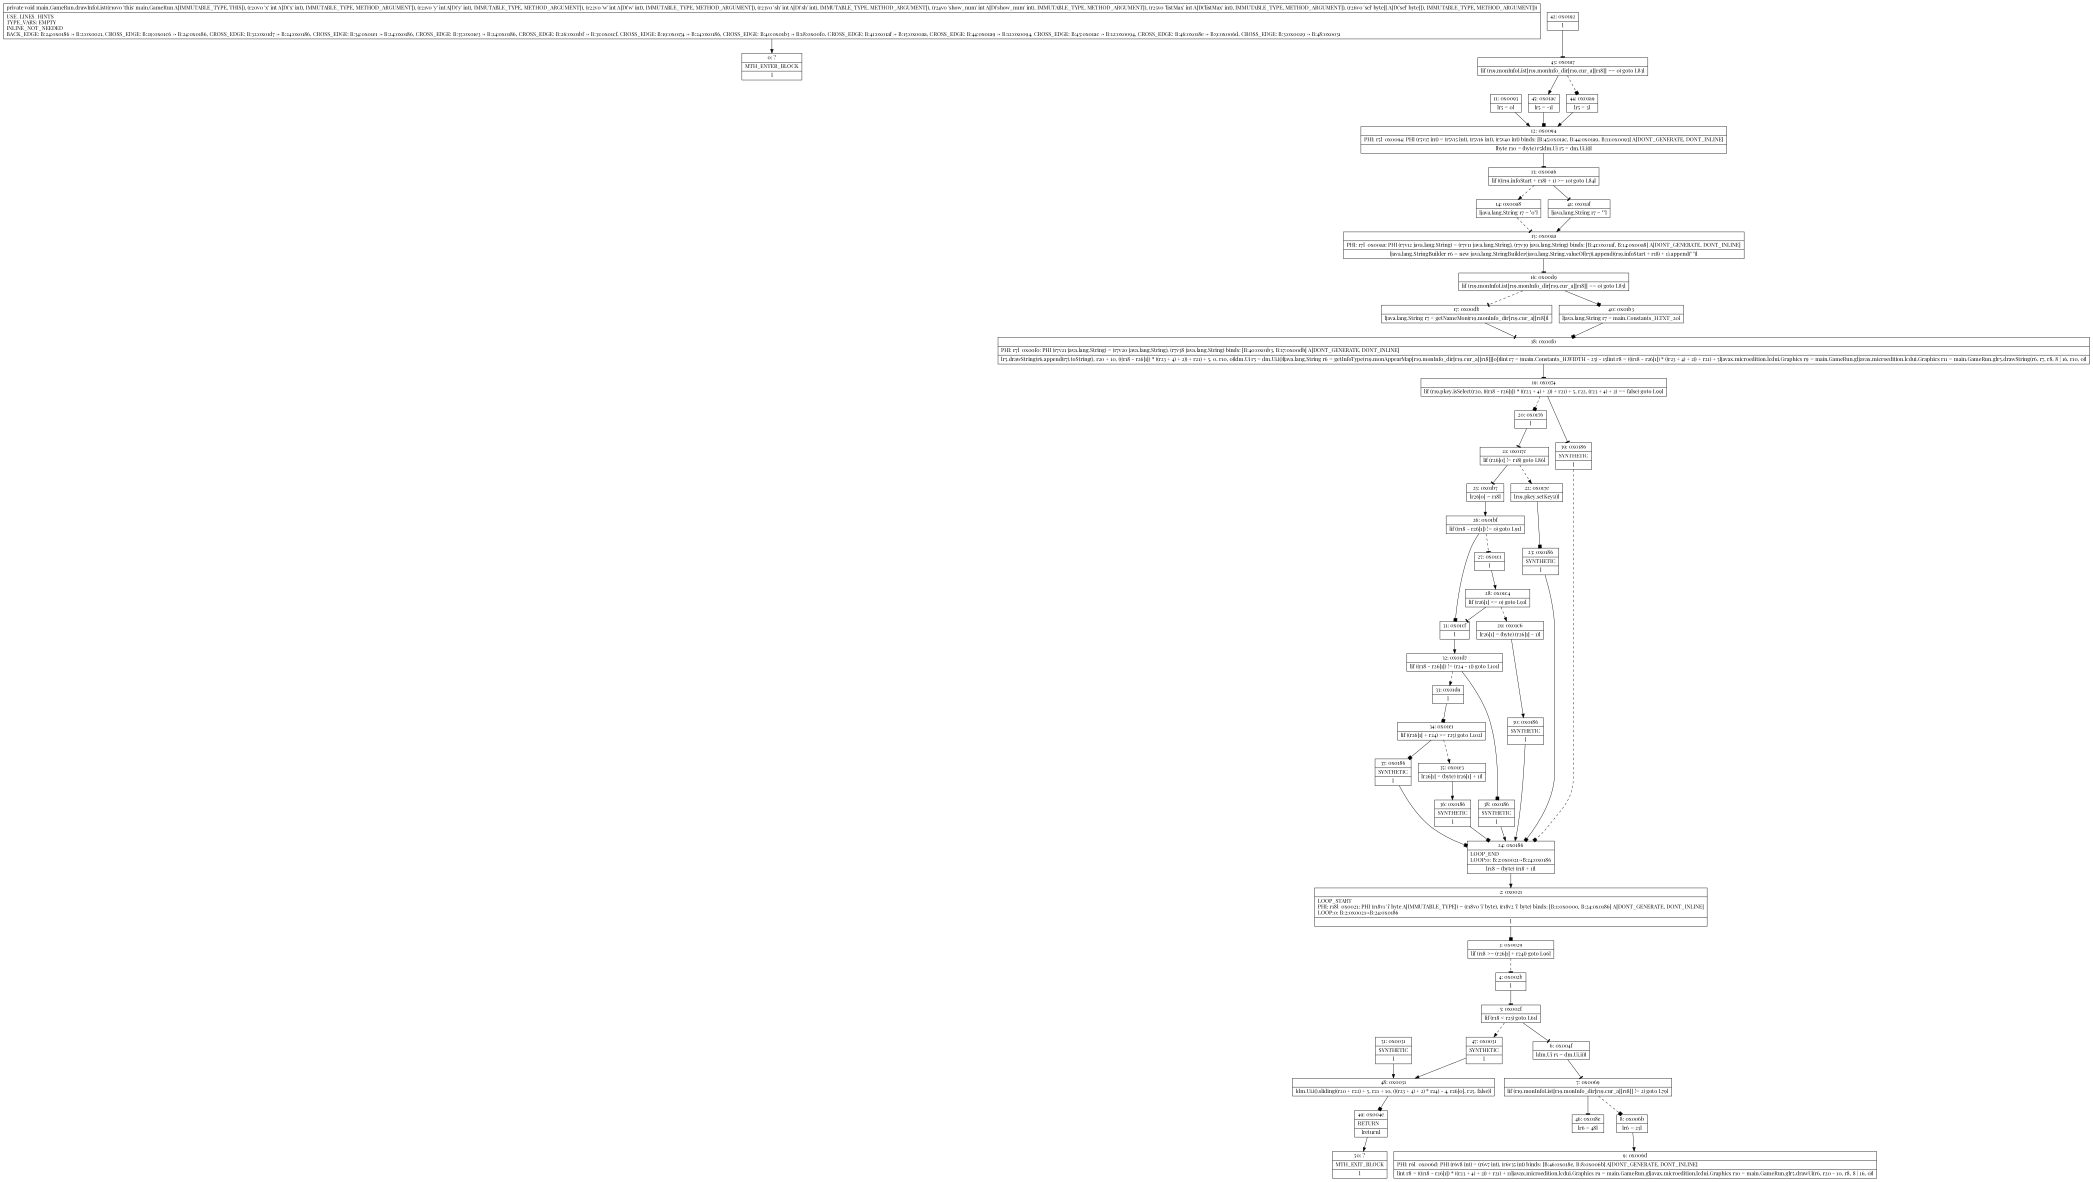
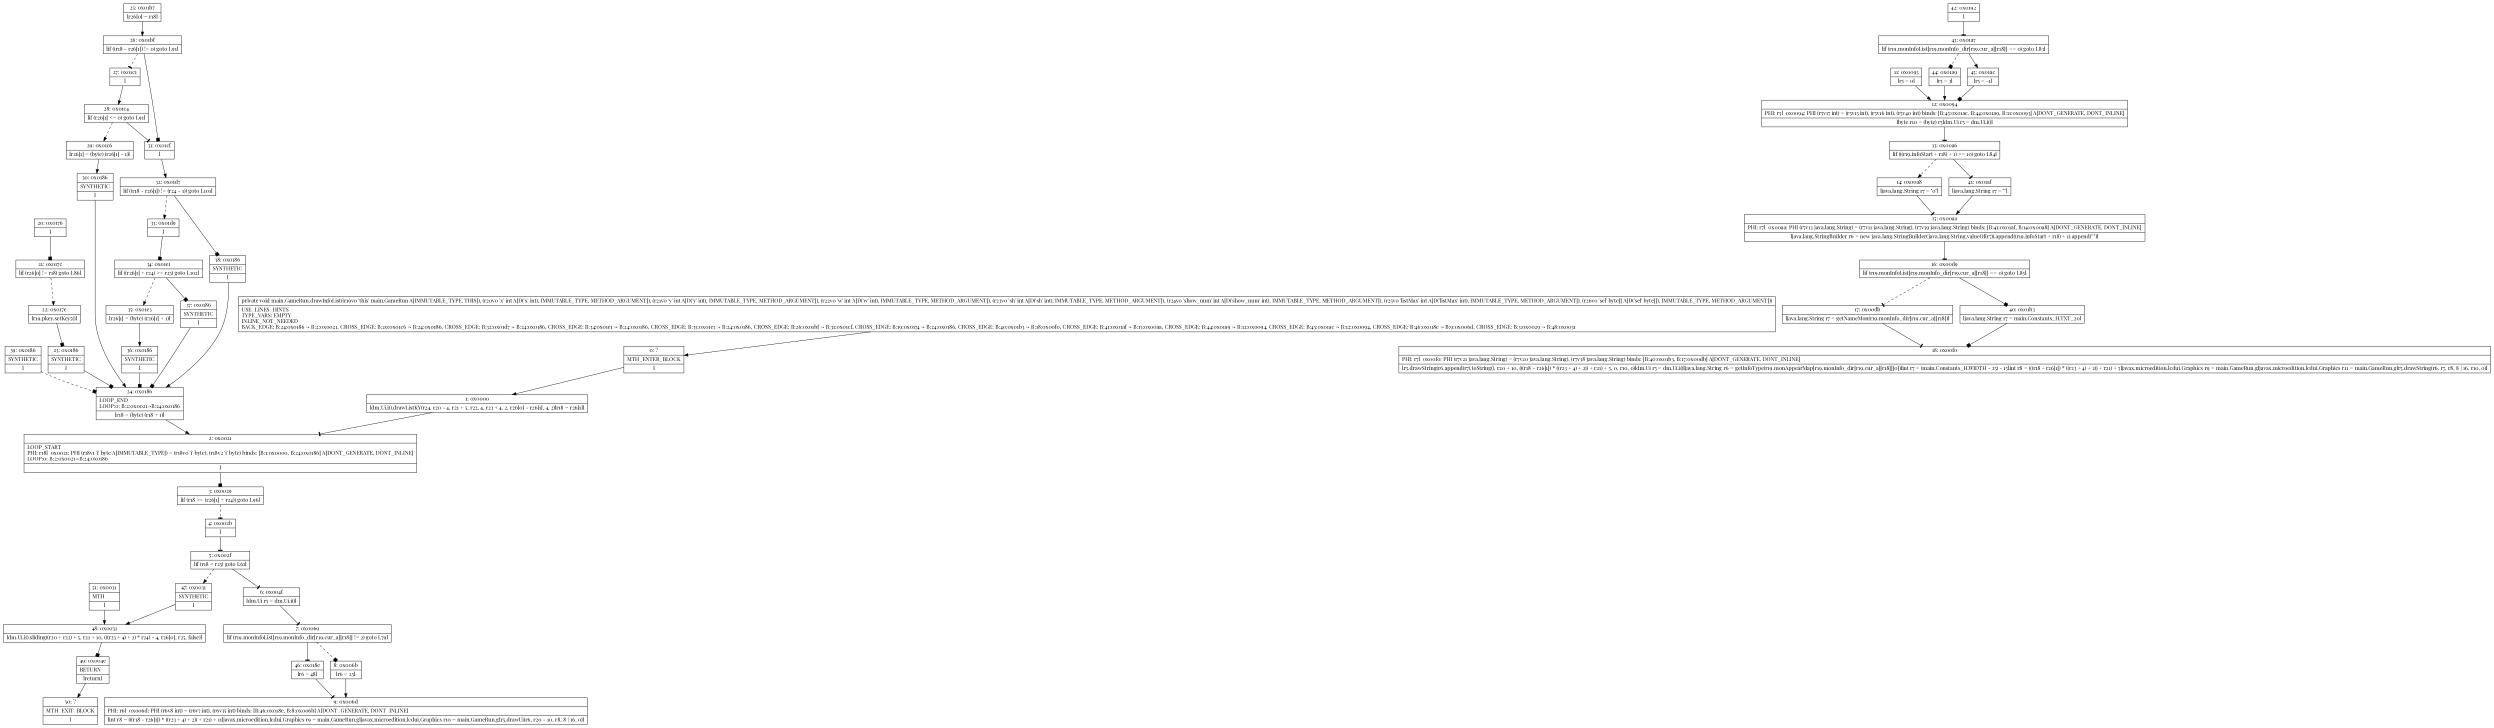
edge "14: 0x00a8" -> "15: 0x00aa": style dashed -> solid
node "19: 0x0174": removed
node "1: 0x0000": added
edge "20: 0x0176" -> "21: 0x017c": arrowhead tee -> box
edge "21: 0x017c" -> "25: 0x01b7": removed
edge "46: 0x018e" -> "9: 0x006d": added
node "51: 0x0031": text "SYNTHETIC" -> "MTH"
